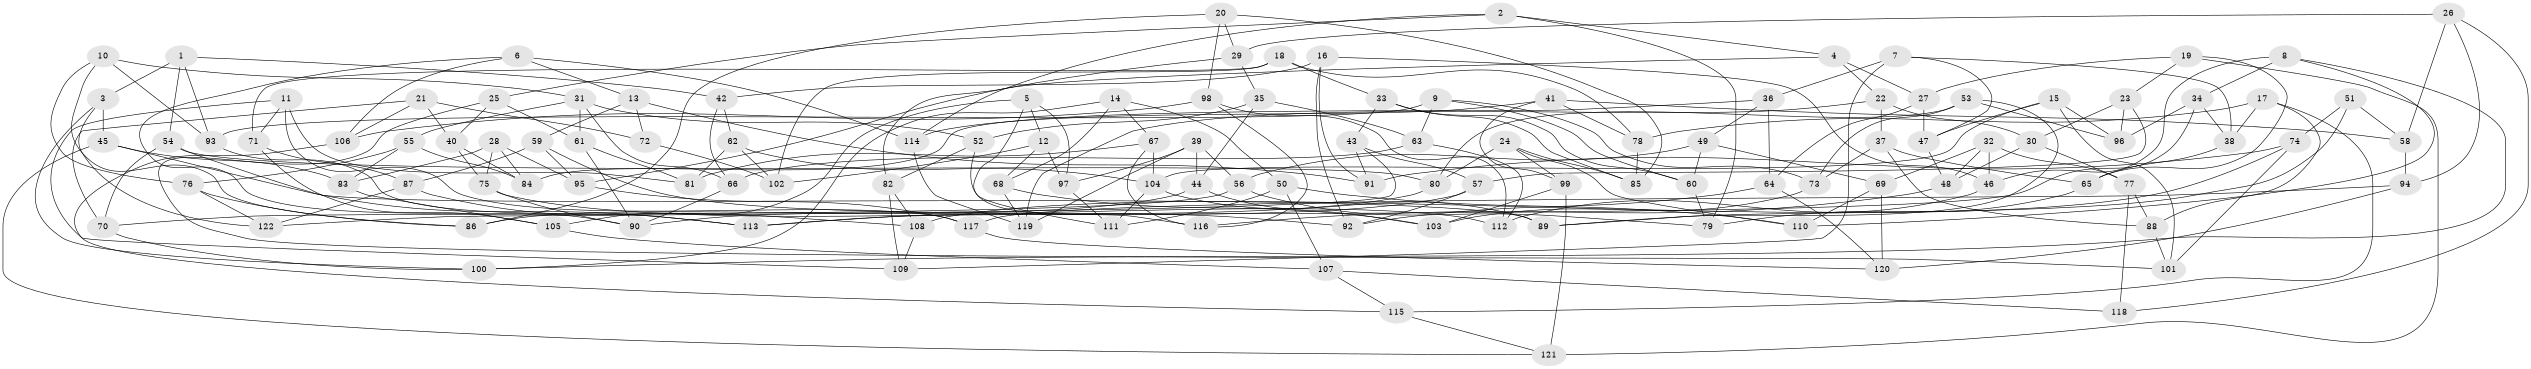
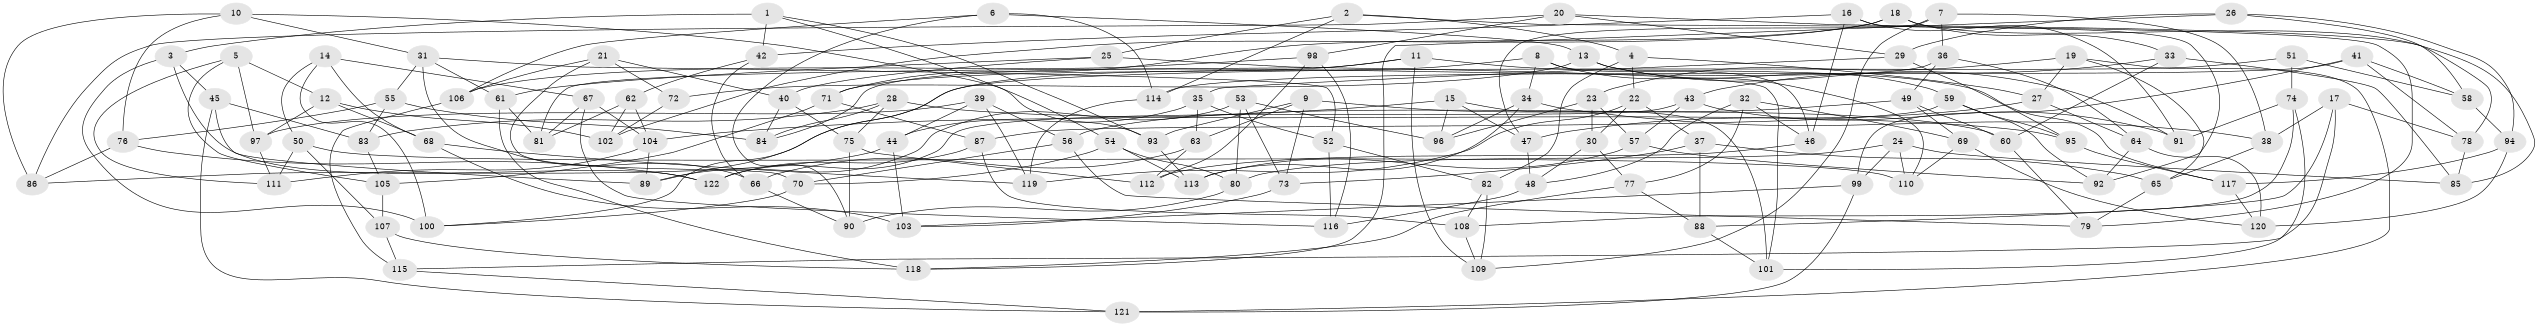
edge "61" -- "90": now "61" -- "118"
